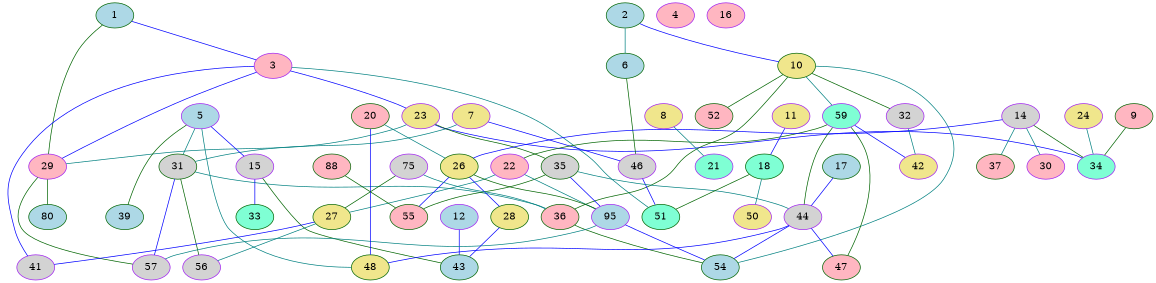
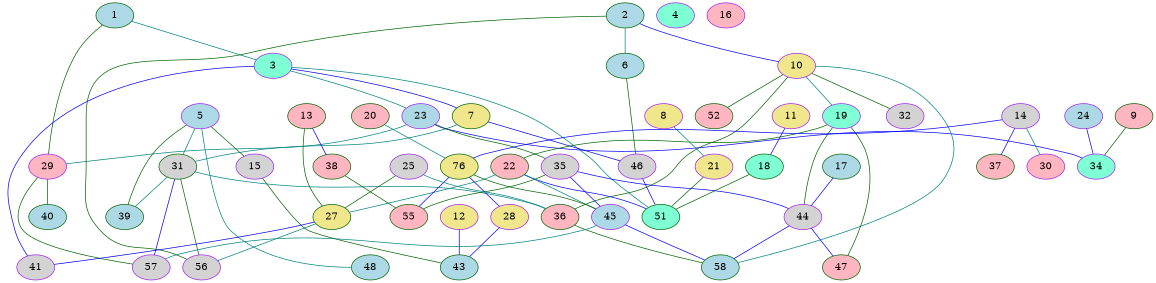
node "4": fillcolor lightpink -> aquamarine
edge "1" -- "3": color blue -> teal
edge "2" -- "56": added
node "3": fillcolor lightpink -> aquamarine
node "10": color darkgreen -> purple
edge "3" -- "23": color blue -> teal
edge "3" -- "29": now "3" -- "7"
node "13": added
node "23": fillcolor khaki -> lightblue
node "7": color purple -> darkgreen
node "59": label "59" -> "19"
node "24": fillcolor khaki -> lightblue
edge "14" -- "37": color teal -> blue
edge "5" -- "15": color blue -> darkgreen
edge "14" -- "34": removed
edge "24" -- "34": color teal -> blue
node "88": label "88" -> "38"
node "75": label "75" -> "25"
node "26": label "26" -> "76"
node "22": color purple -> darkgreen
node "35": color darkgreen -> purple
node "21": fillcolor aquamarine -> khaki
node "42": removed
edge "35" -- "44": color teal -> blue
edge "22" -- "51": added
edge "31" -- "39": added
edge "21" -- "51": added
edge "20" -- "48": removed
node "80": label "80" -> "40"
node "33": removed
node "12": fillcolor lightblue -> khaki
node "28": color darkgreen -> purple
node "95": label "95" -> "45"
node "50": removed
edge "44" -- "48": removed
node "48": fillcolor khaki -> lightblue
node "54": label "54" -> "58"
